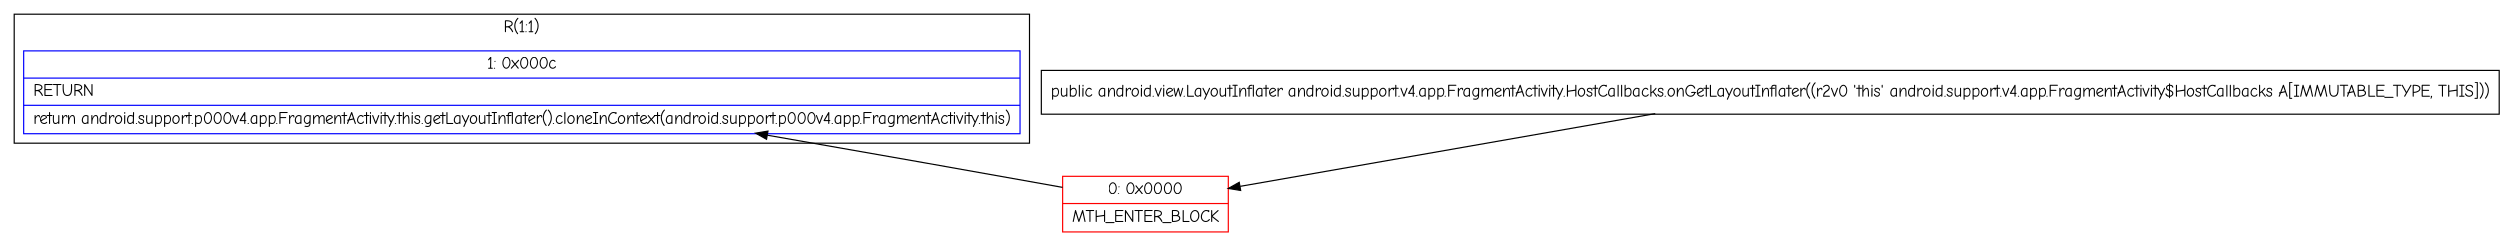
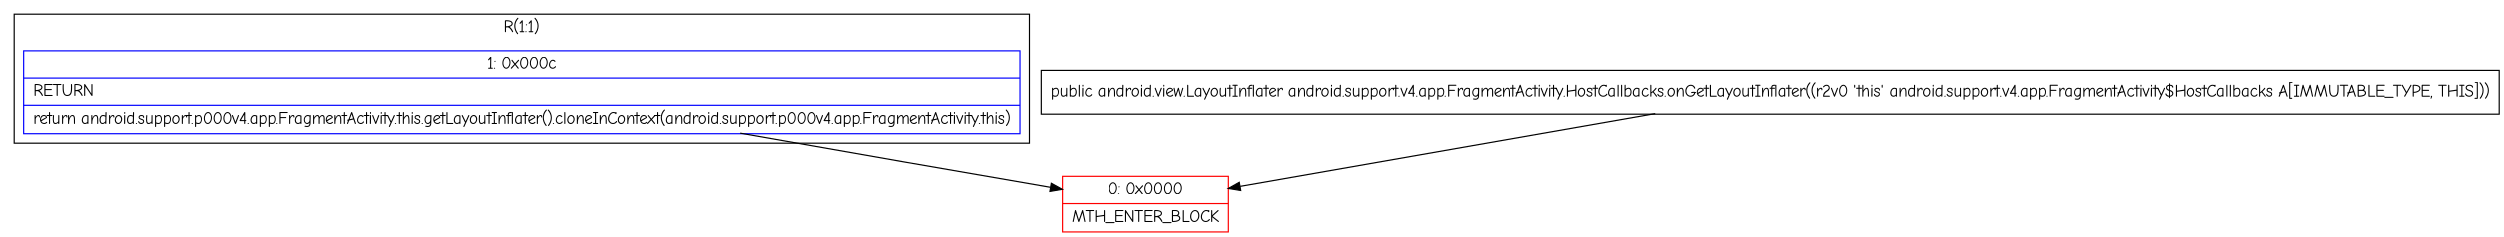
edge "0: 0x0000" -> "1: 0x000c": reversed
